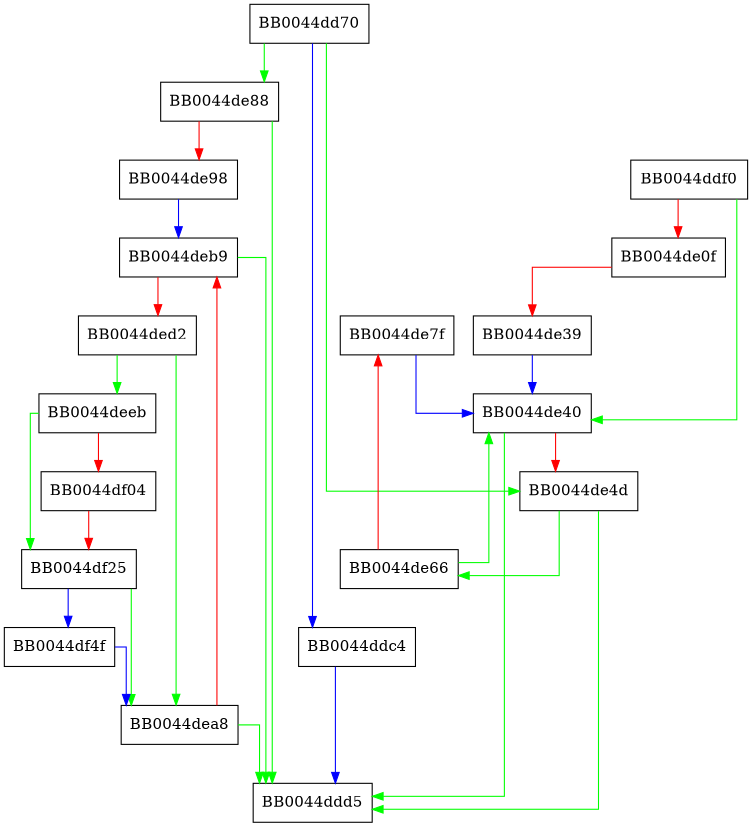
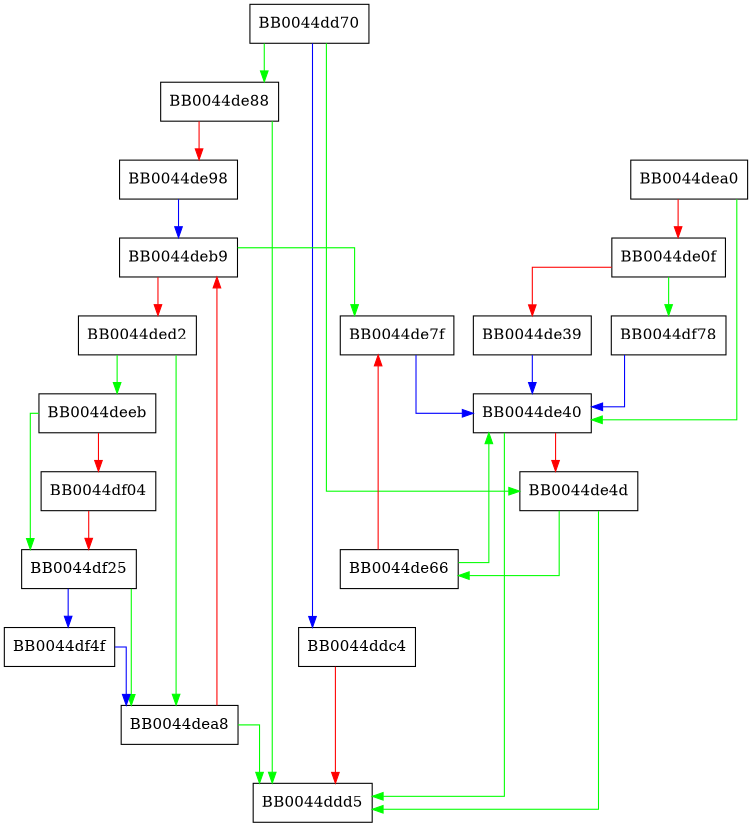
node "BB0044ddf0": label "BB0044ddf0" -> "BB0044dea0"
node "BB0044df78": added
edge "BB0044deb9" -> "BB0044ddd5": now "BB0044deb9" -> "BB0044de7f"
edge "BB0044ddc4" -> "BB0044ddd5": color blue -> red
